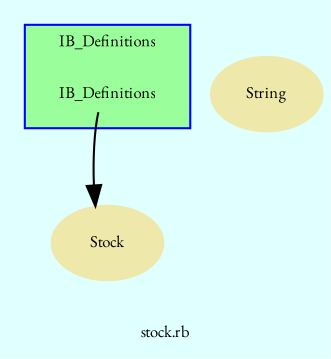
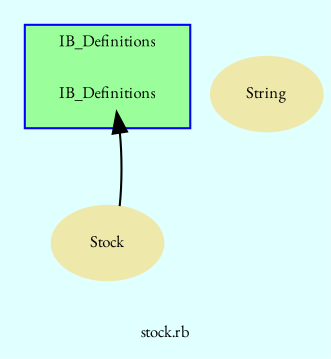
edge "IB_Definitions" -> "Stock": reversed
